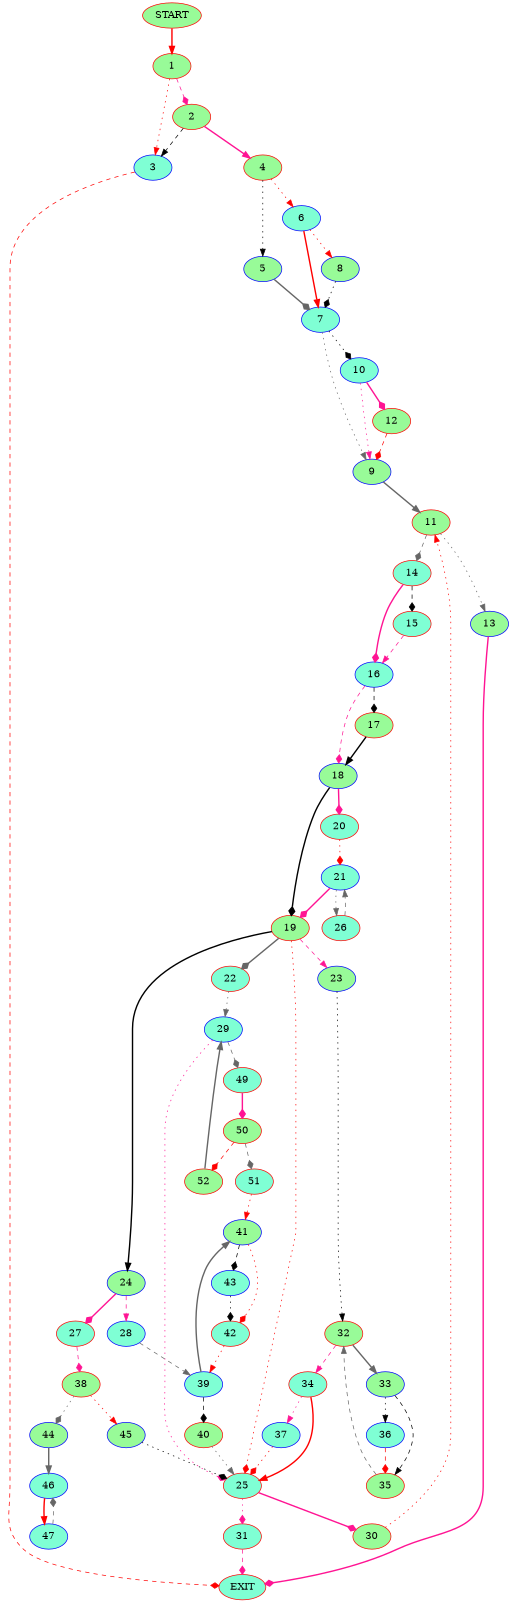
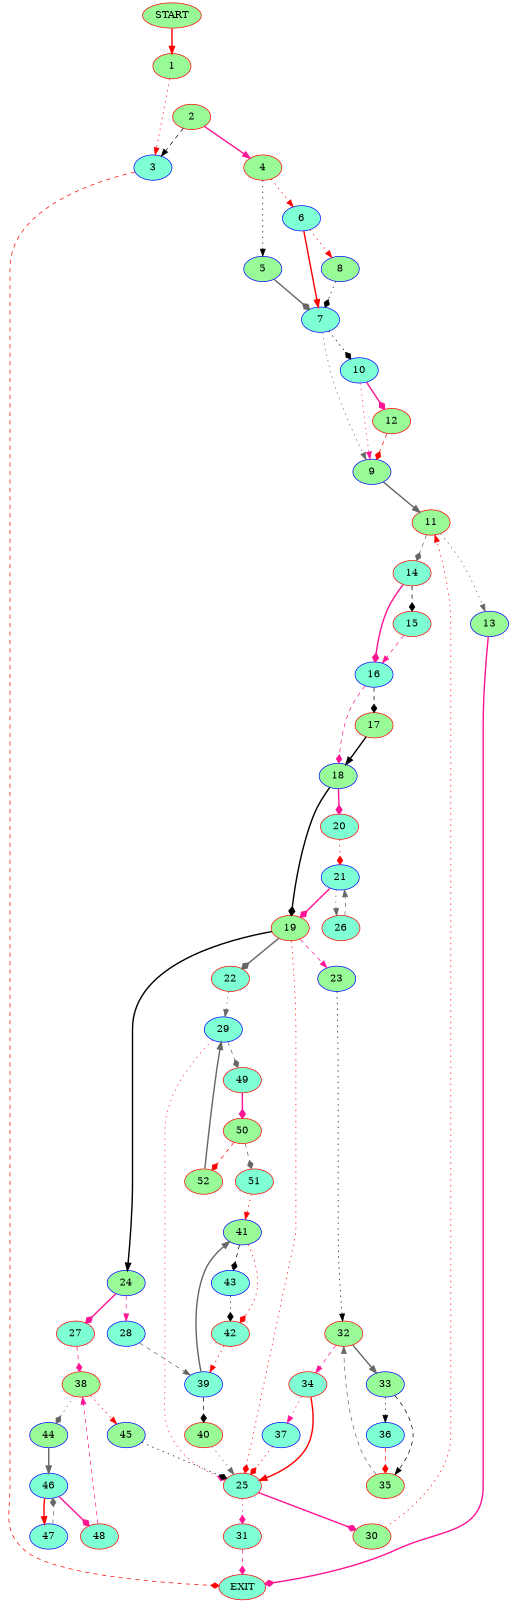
edge "1" -> "2": removed
node "48": added
